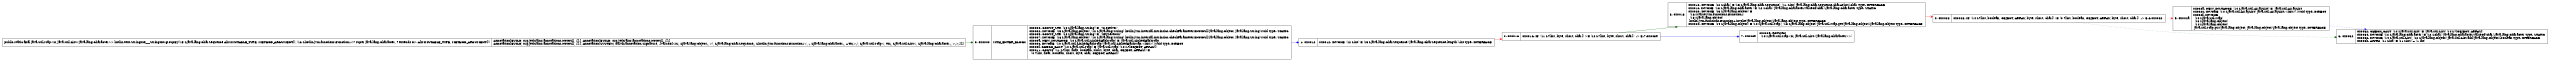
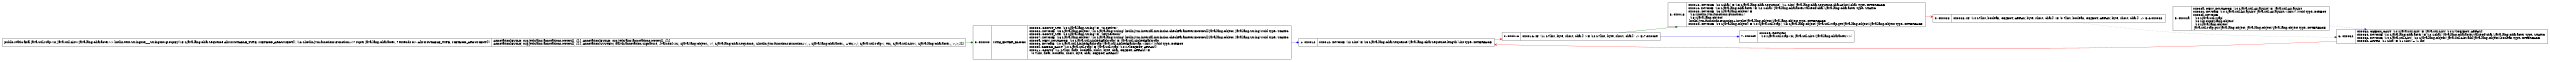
node "3: 0x0018": text "(r6 I:value.jvm.functions.Function1)" -> "(r6 I:kotlin.jvm.functions.Function1)"
edge "4: 0x0028" -> "5: 0x002a": removed
node "5: 0x002a": text "(r3 I:java.lang.Object)" -> "(r3 I:groupBy.lang.Object)"
edge "6: 0x0032" -> "1: 0x0012": added
